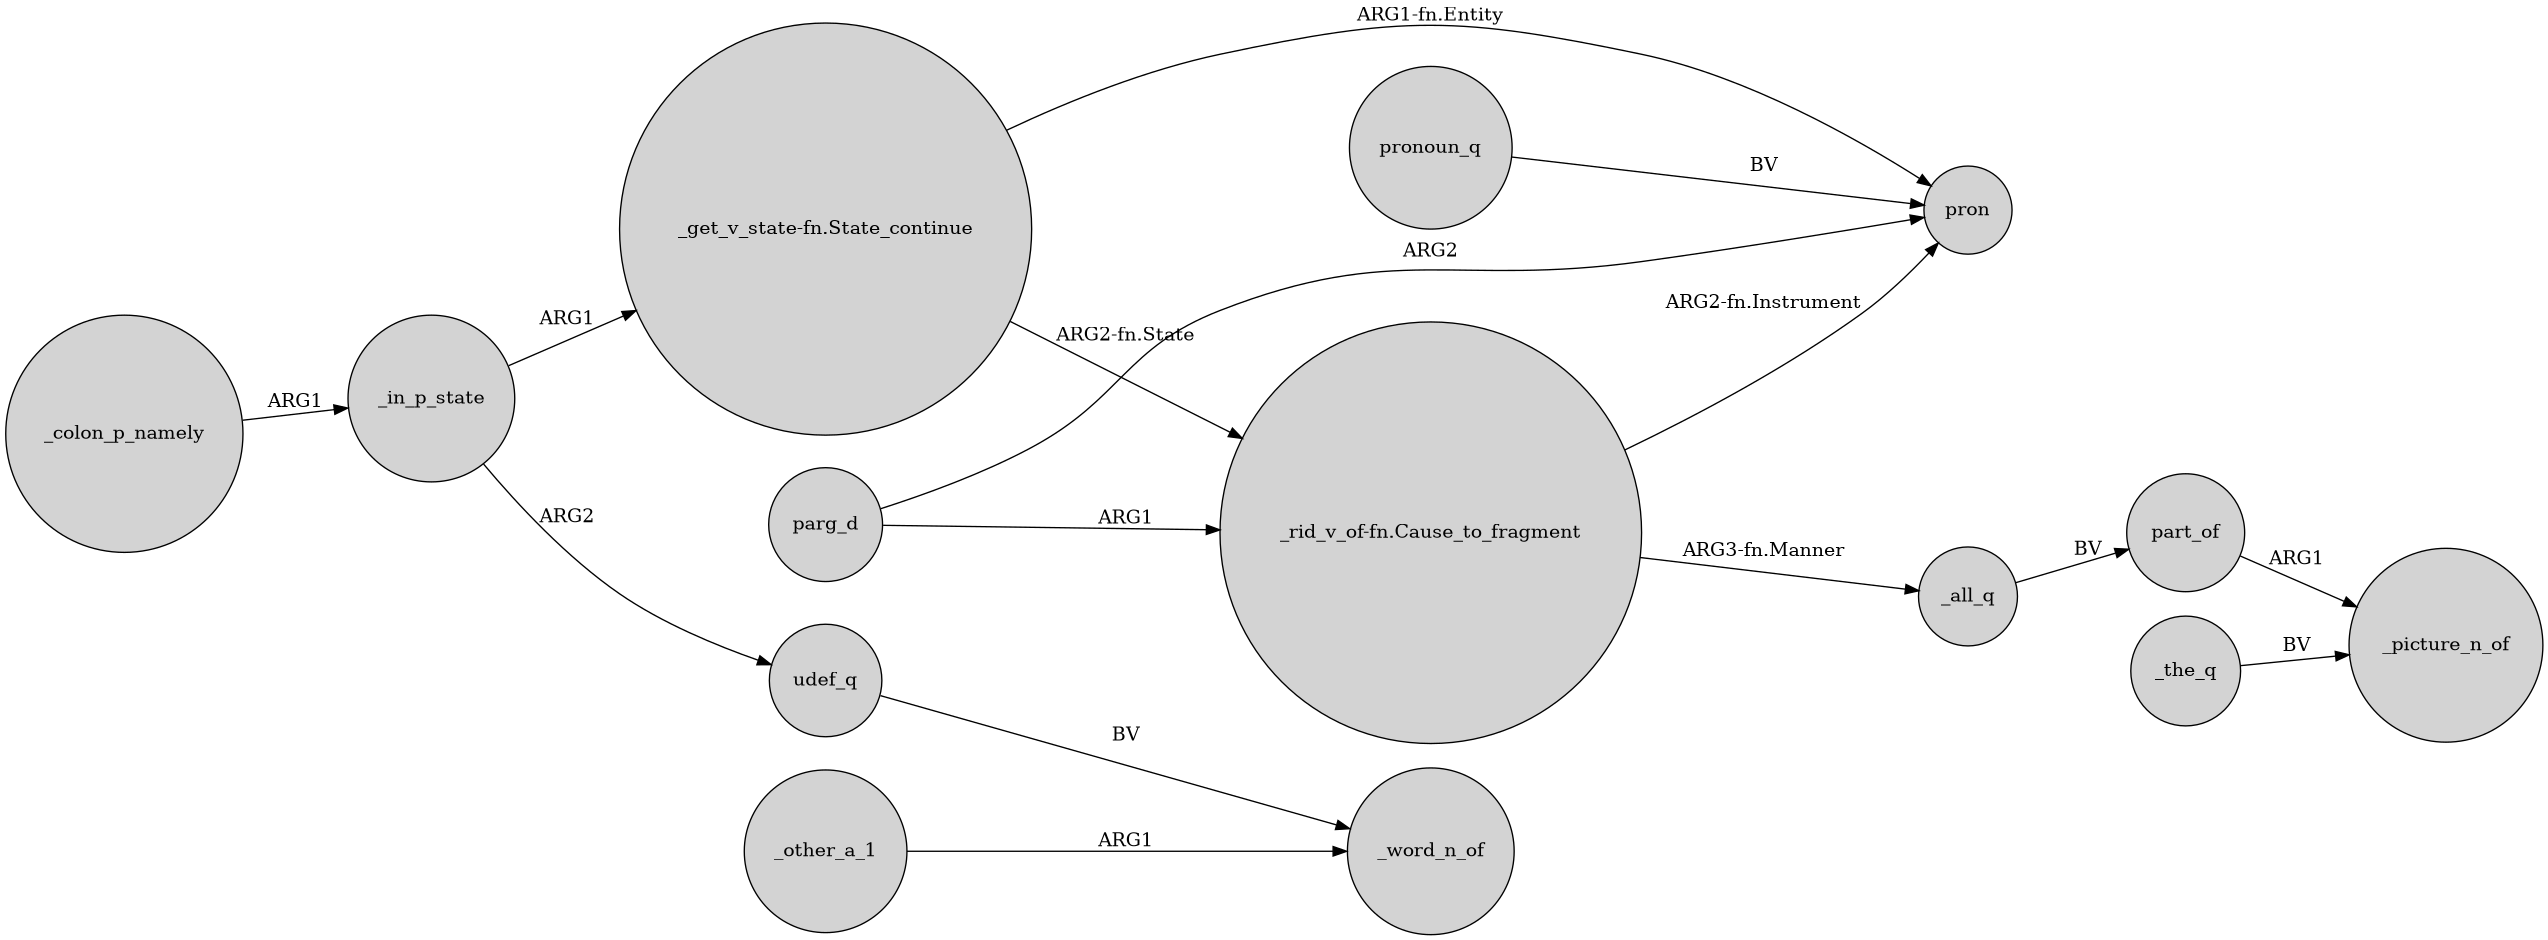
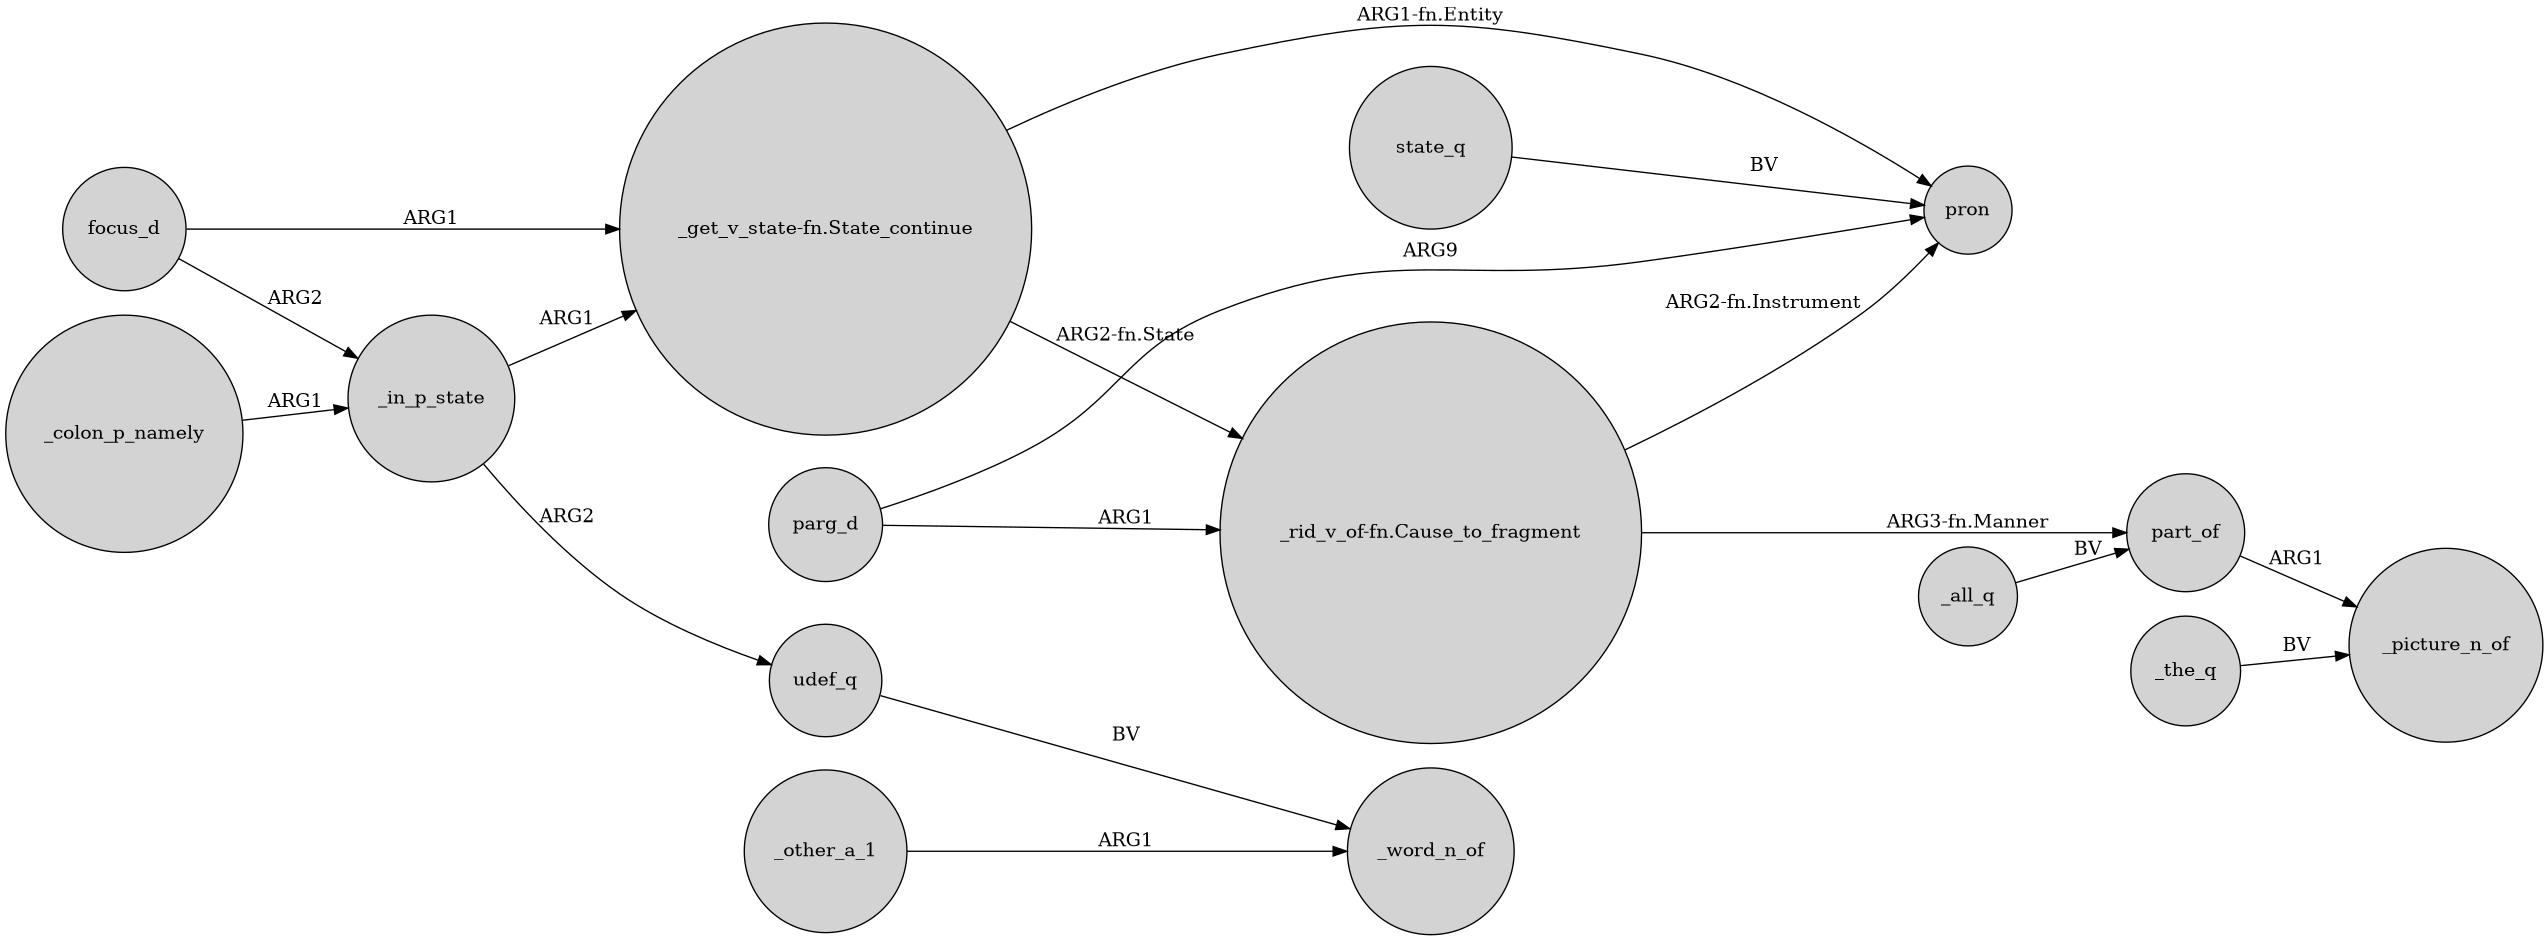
node "pronoun_q": label "pronoun_q" -> "state_q"
node "focus_d": added
edge "parg_d" -> "pron": label "ARG2" -> "ARG9"
edge "_rid_v_of-fn.Cause_to_fragment" -> "_all_q": now "_rid_v_of-fn.Cause_to_fragment" -> "part_of"
